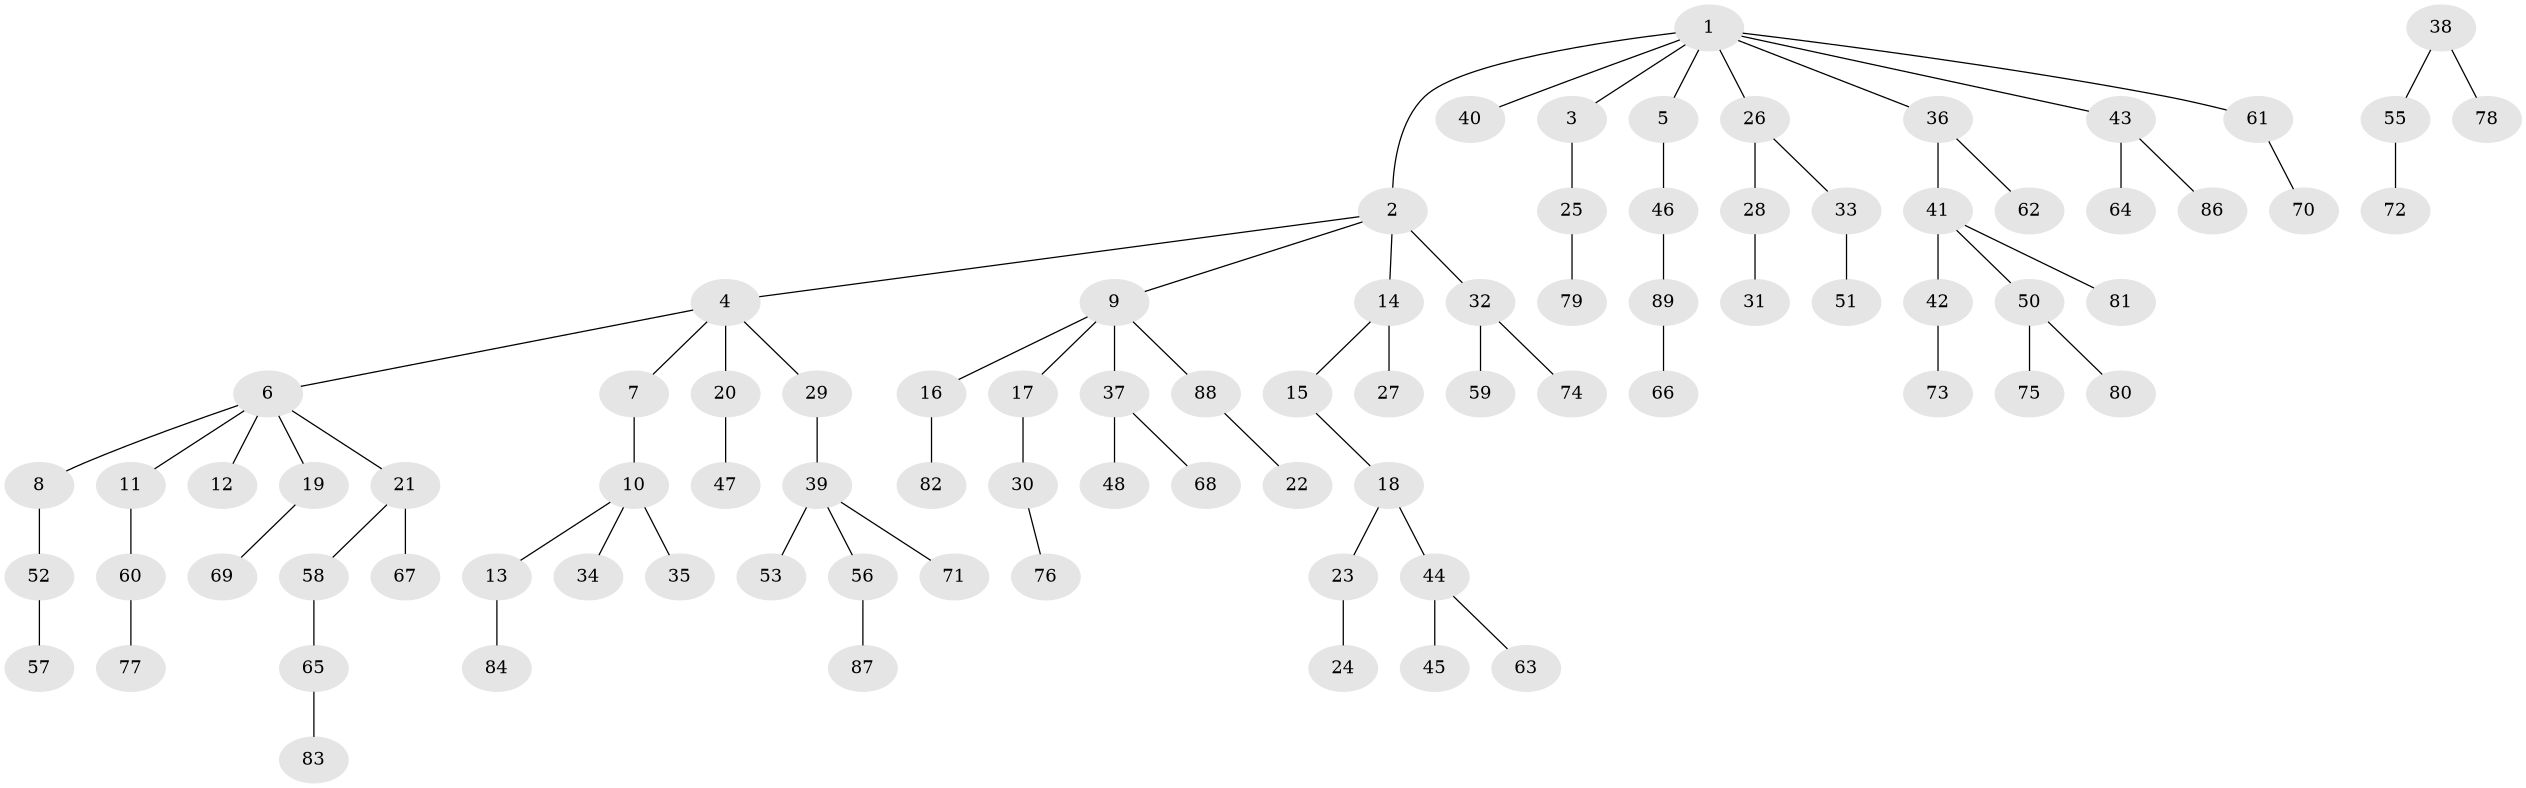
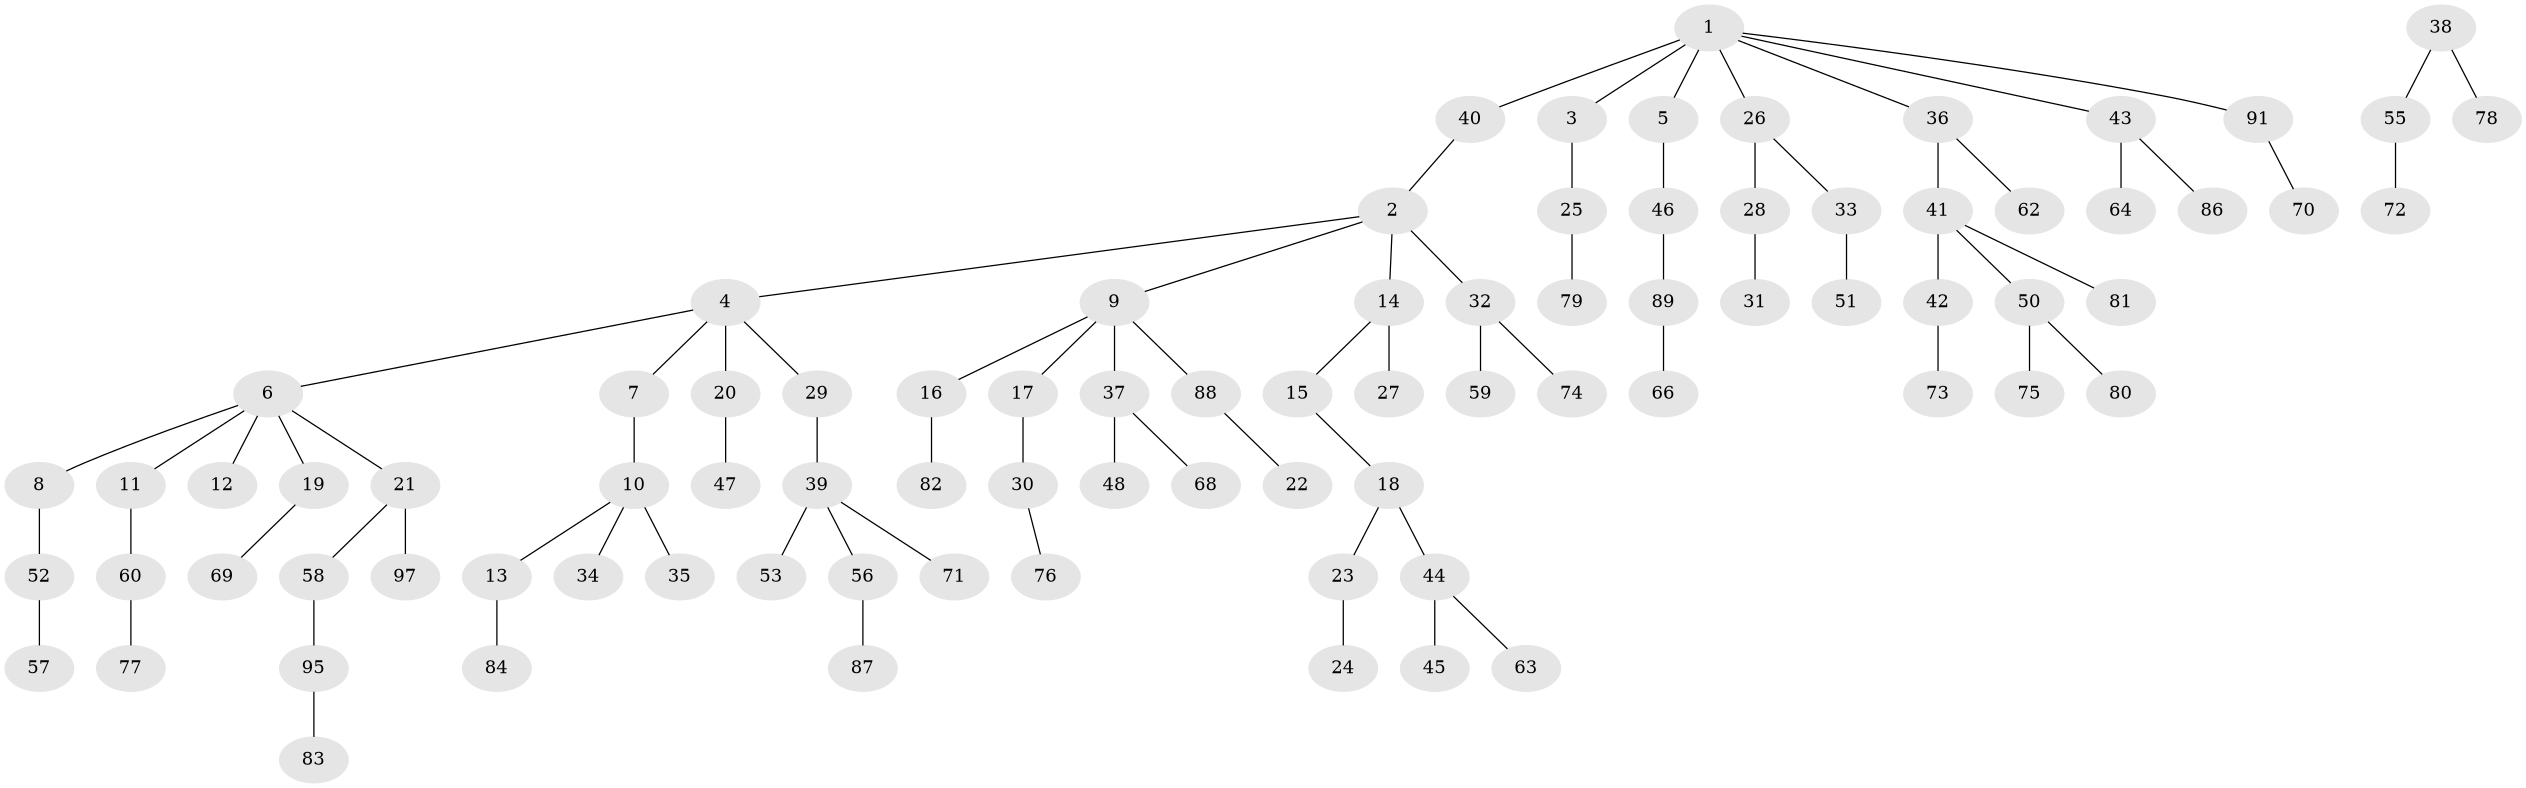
edge "1" -- "2": now "40" -- "2"
node "61": label "61" -> "91"
node "67": label "67" -> "97"
node "65": label "65" -> "95"
